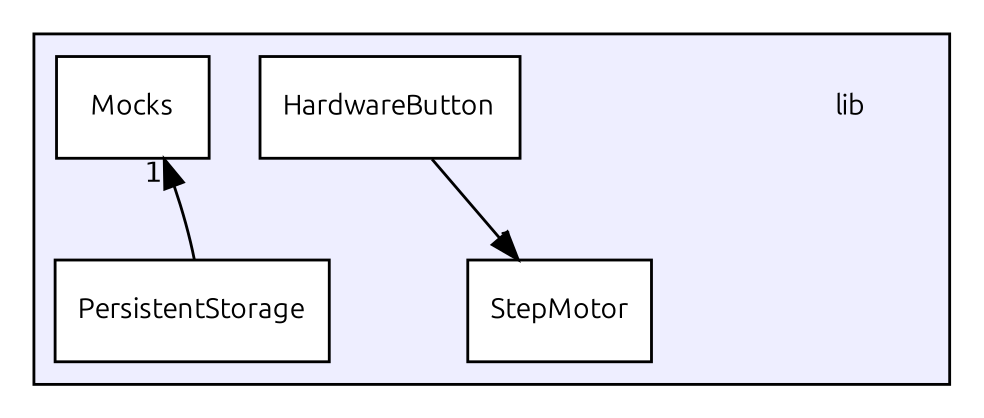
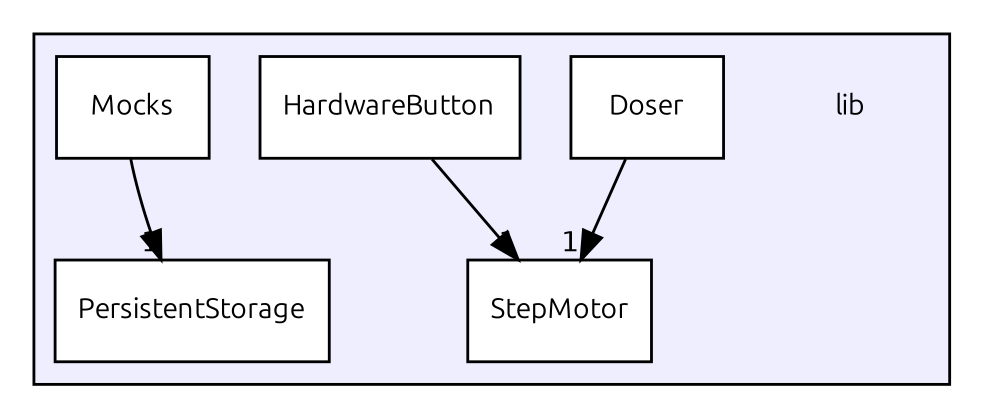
node "Doser": added
edge "PersistentStorage" -> "Mocks": reversed
